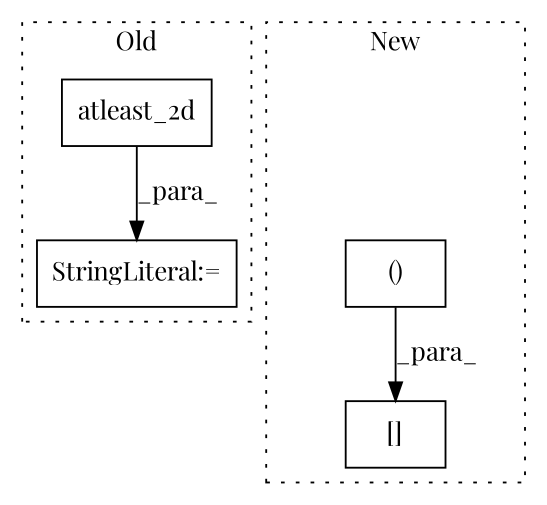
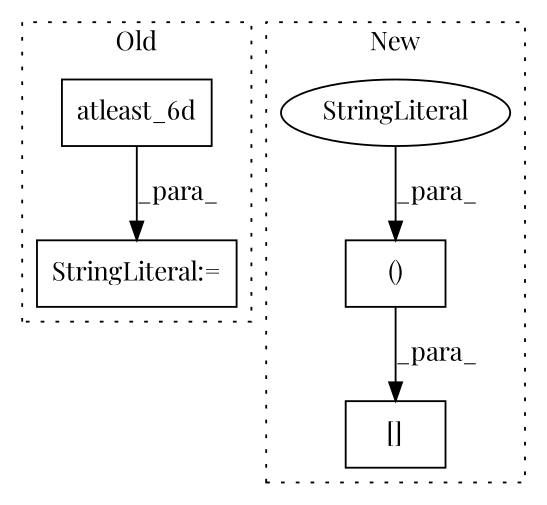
node "atleast_2d": label "atleast_2d" -> "atleast_6d"
node "StringLiteral": added
